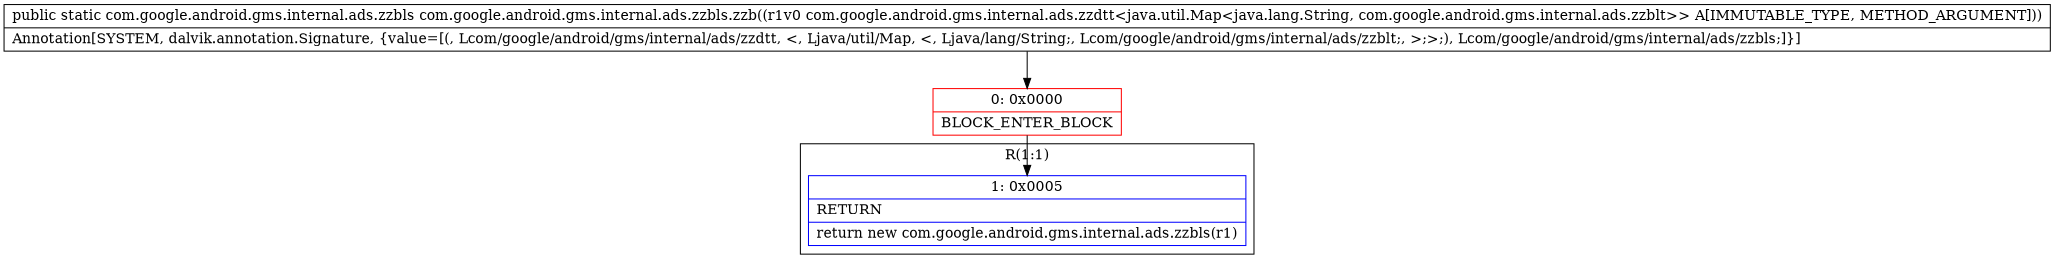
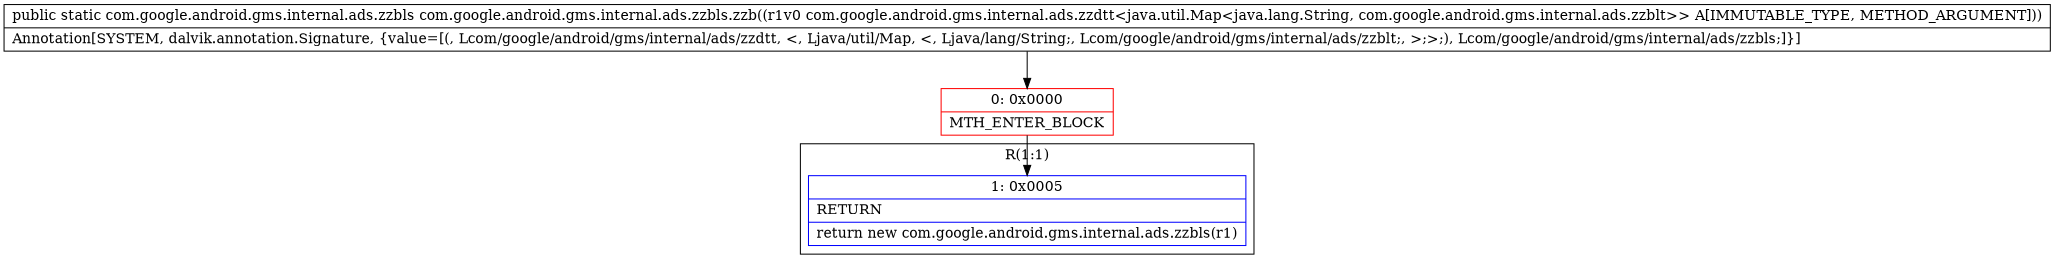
node "0: 0x0000": text "BLOCK_ENTER_BLOCK" -> "MTH_ENTER_BLOCK"
